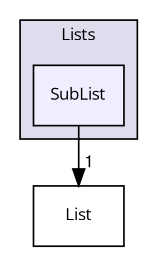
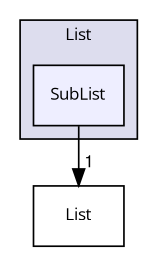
cluster "Lists": label "Lists" -> "List"
